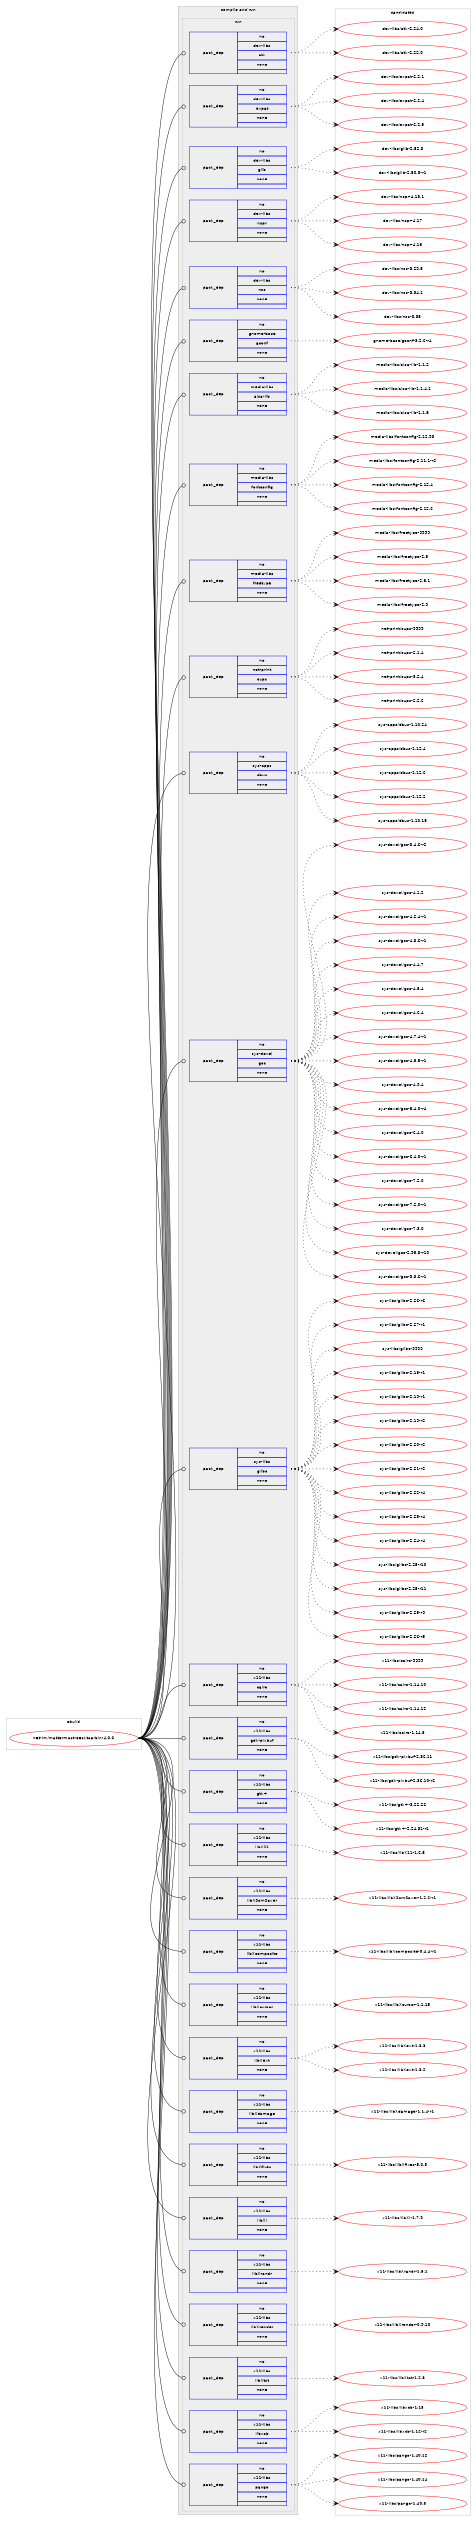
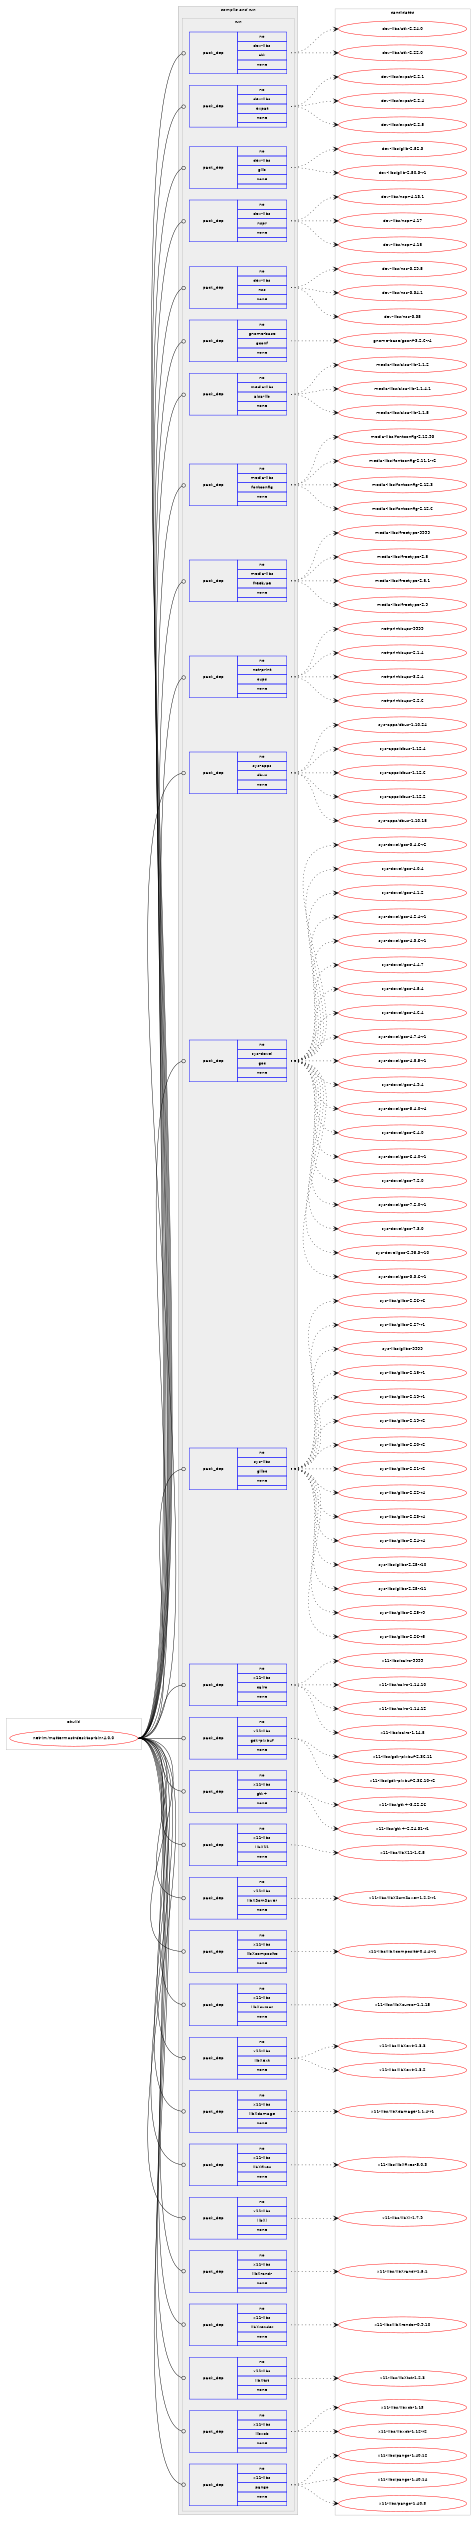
node "media-libs/fontconfig-2.12.4": label "media-libs/fontconfig-2.12.4" -> "media-libs/fontconfig-2.12.3"
node "sys-devel/gcc-4.0.4": added
